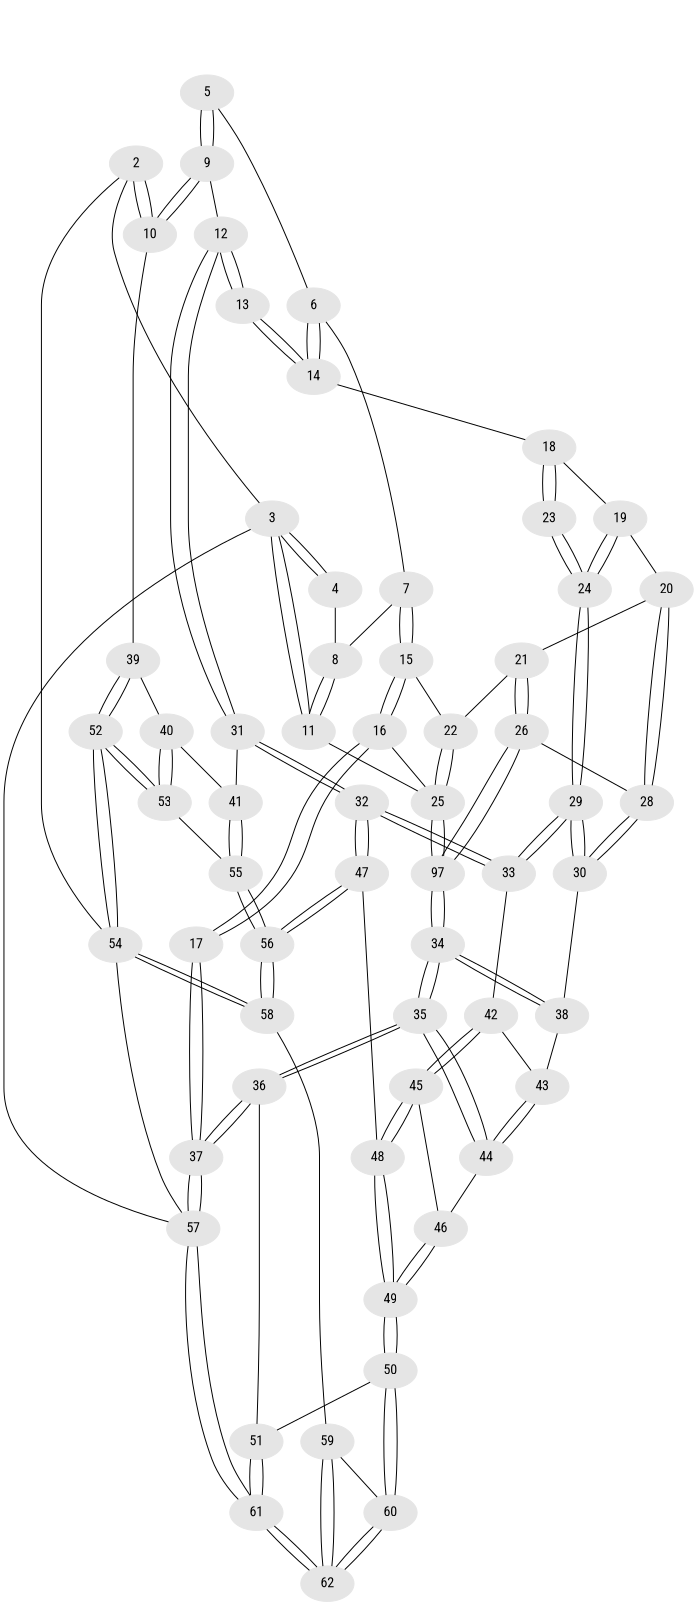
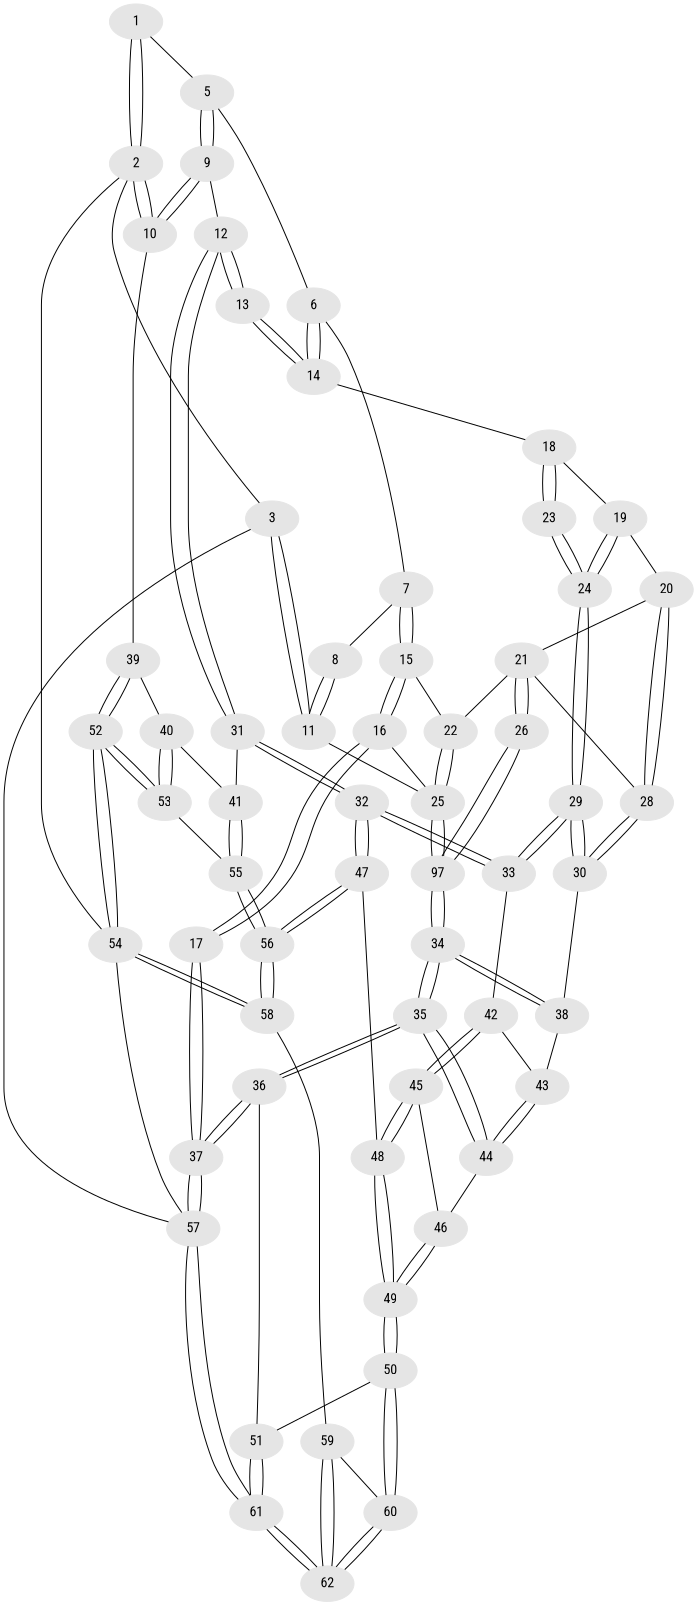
node "1": added
node "4": removed
edge "26" -- "28": now "21" -- "28"
